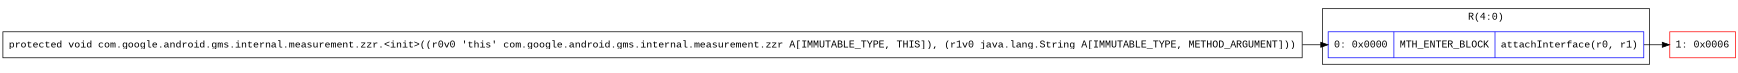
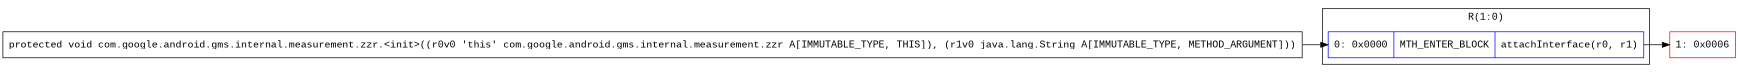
cluster "R(4:0)": label "R(4:0)" -> "R(1:0)"
